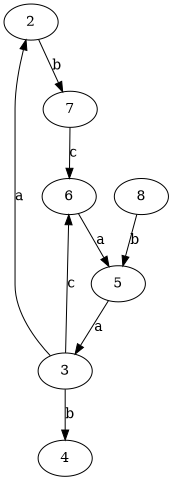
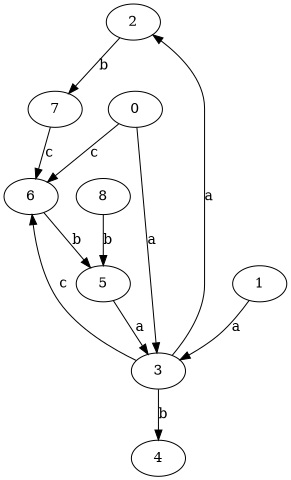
node "0": added
edge "6" -> "5": label "a" -> "b"
node "1": added
